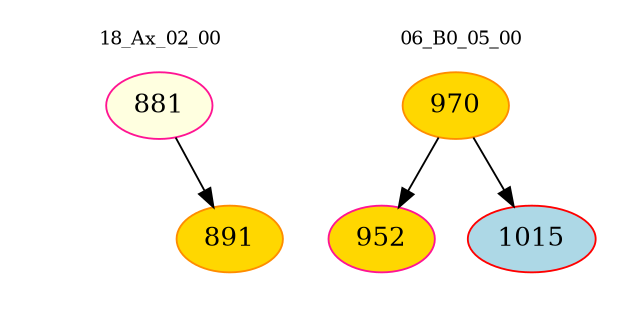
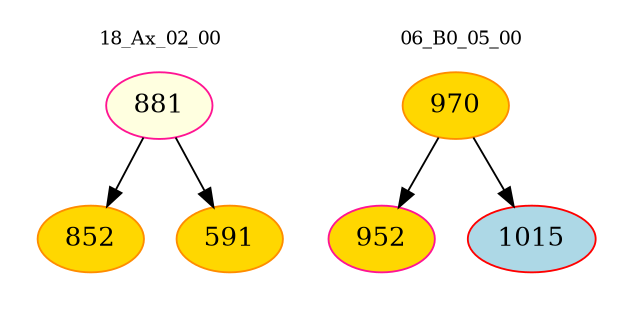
node "852": added
node "891": label "891" -> "591"
